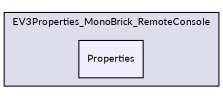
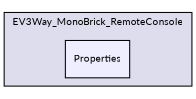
cluster "EV3Properties_MonoBrick_RemoteConsole": label "EV3Properties_MonoBrick_RemoteConsole" -> "EV3Way_MonoBrick_RemoteConsole"
